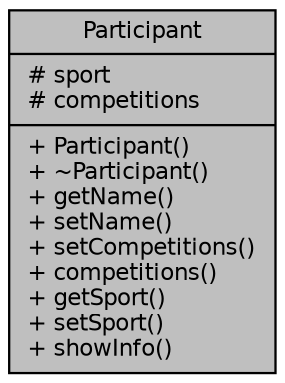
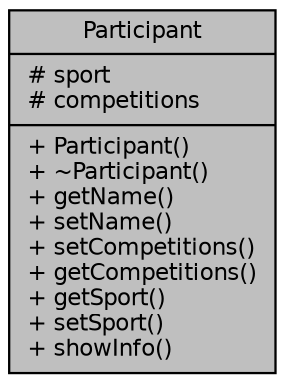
node "Participant": text "+ competitions()" -> "+ getCompetitions()"
